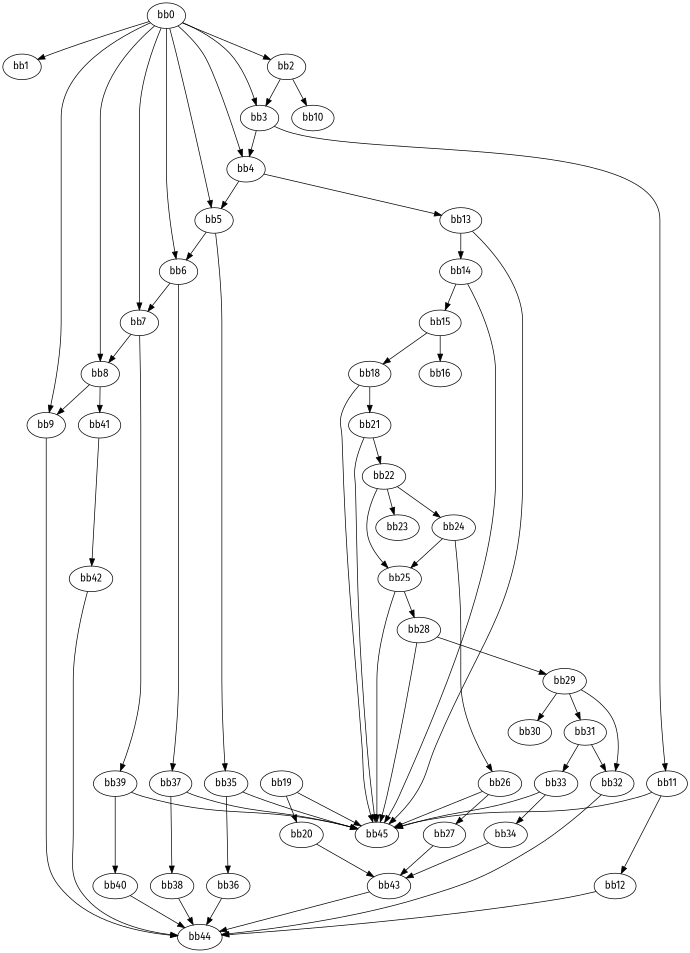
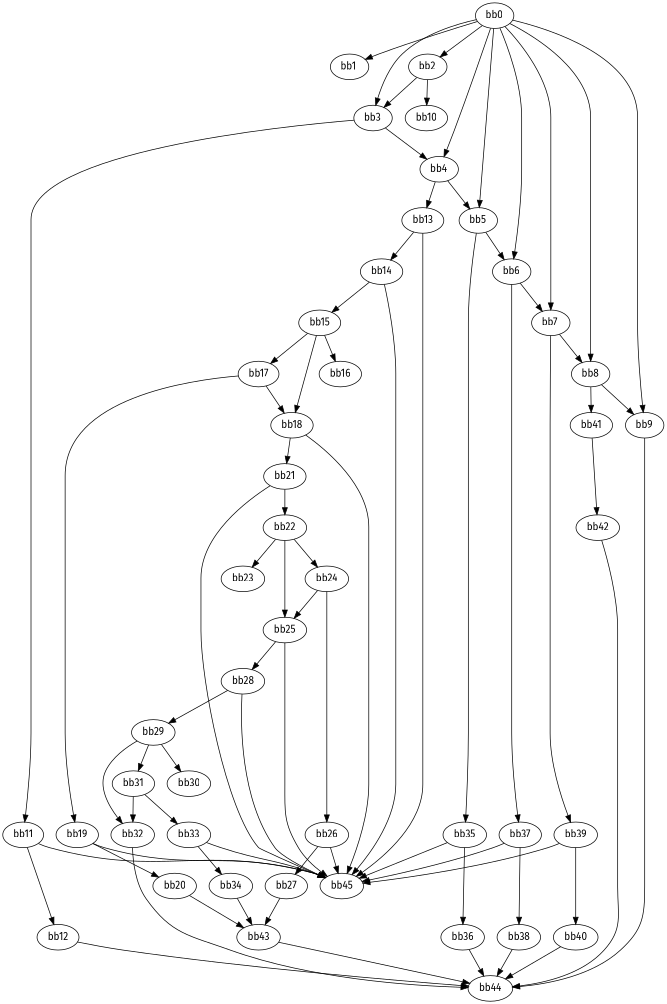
node "bb17": added
